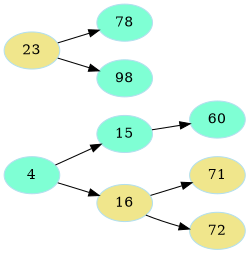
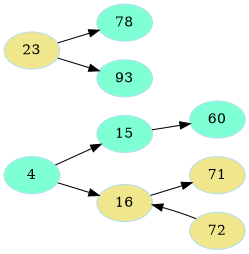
node "98": label "98" -> "93"
edge "16" -> "72": reversed
